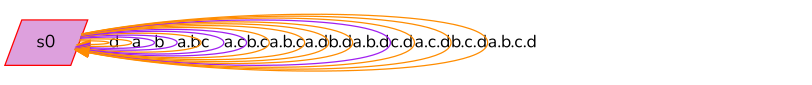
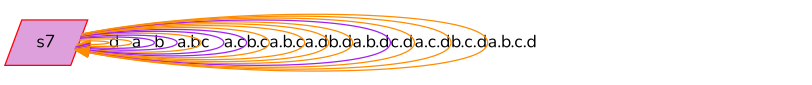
node "s0": label "s0" -> "s7"
